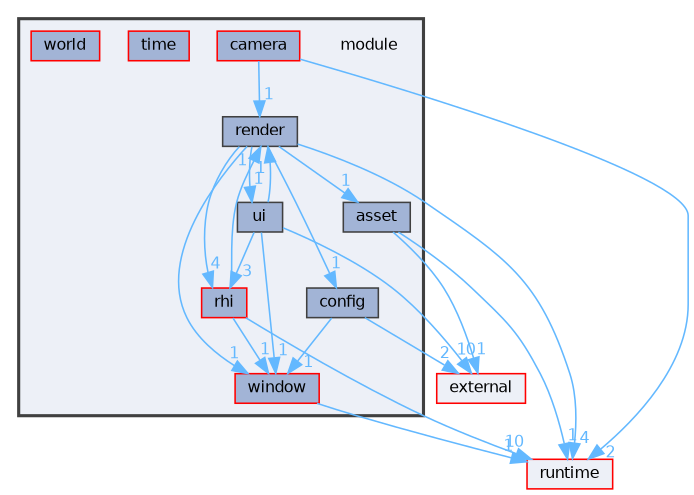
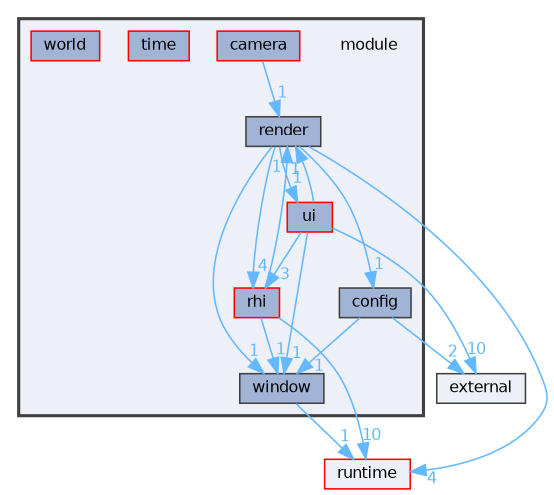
edge "camera" -> "runtime": removed
node "ui": color grey25 -> red
node "asset": removed
node "window": color red -> grey25
node "external": color red -> grey25
